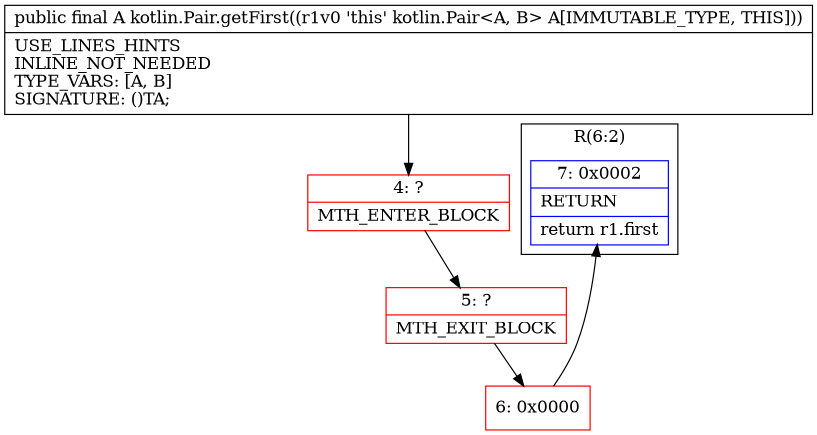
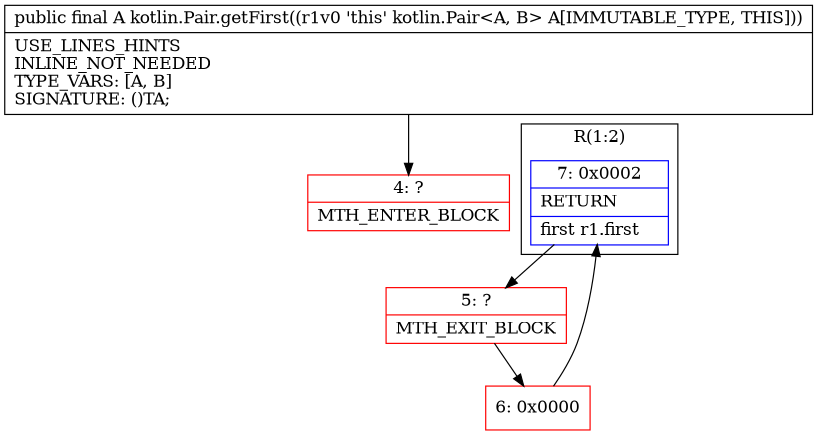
cluster "R(6:2)": label "R(6:2)" -> "R(1:2)"
node "7: 0x0002": text "return r1.first" -> "first r1.first"
edge "4: ?" -> "5: ?": now "7: 0x0002" -> "5: ?"
